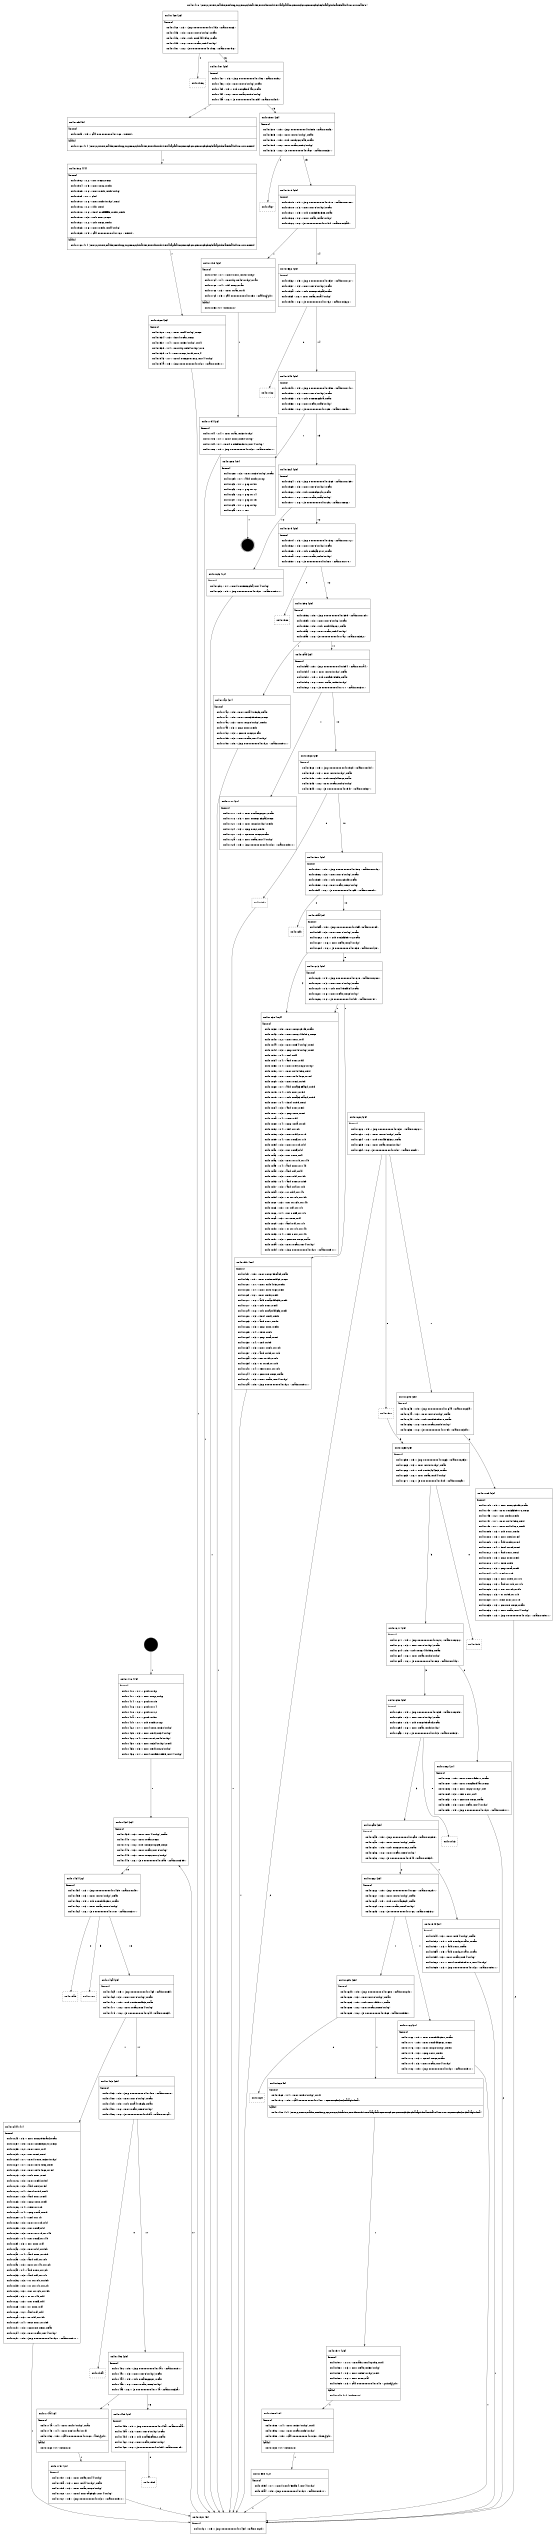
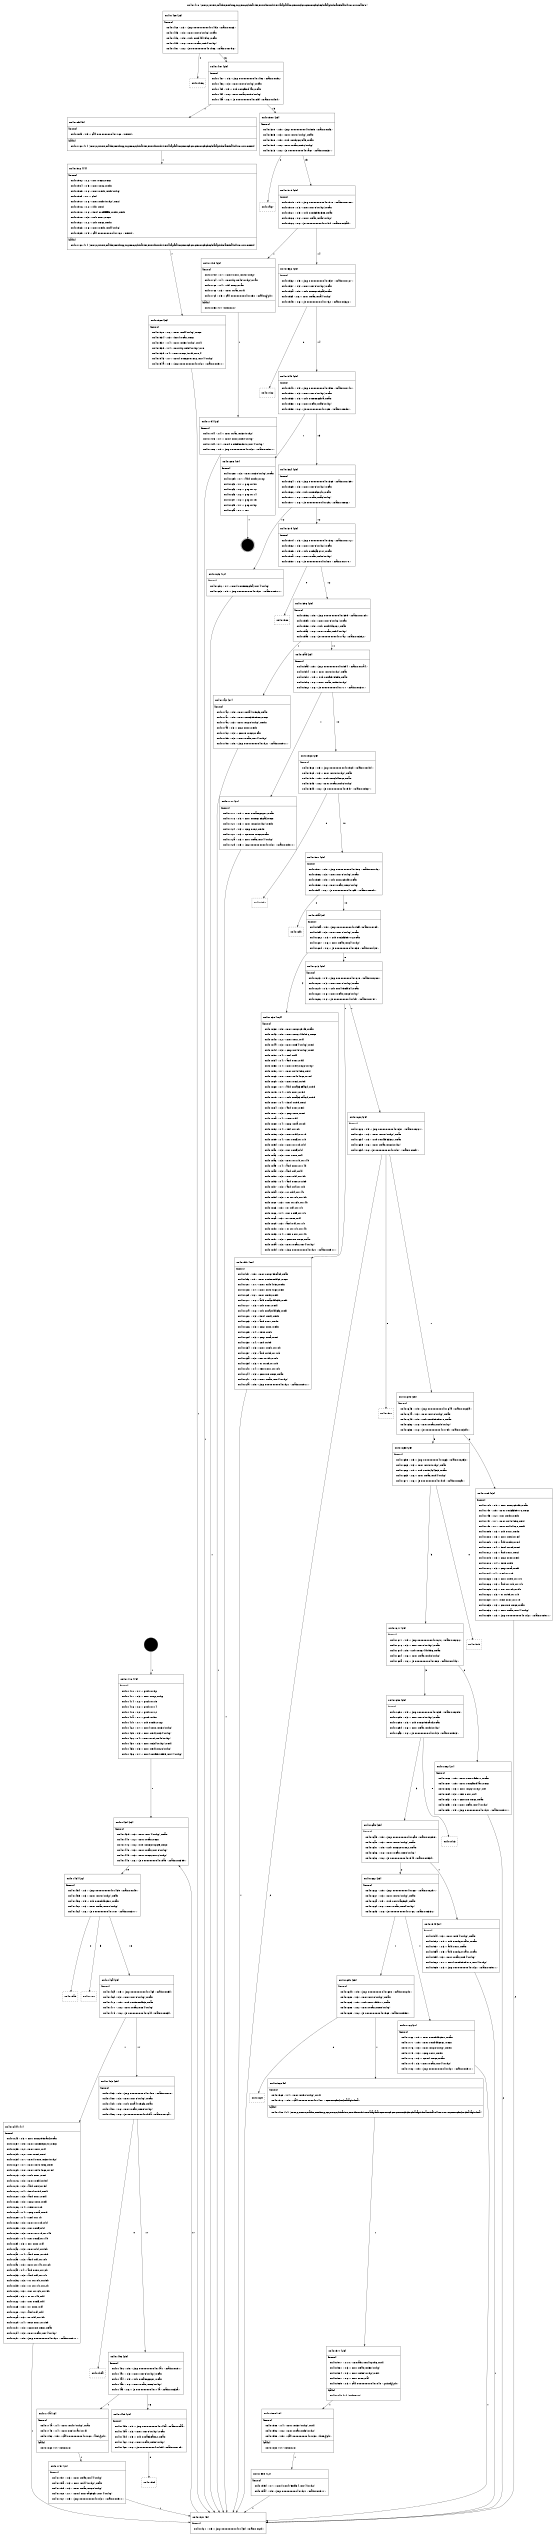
edge "0x401613 [25]" -> "0x40183e [164]": now "0x401613 [25]" -> "0x40162c [25]"
edge "0x401d07" -> "0x40165e [25]": now "0x401645 [25]" -> "0x40165e [25]"
edge "0x4019d7" -> "0x401d21 [5]": now "0x401717 [27]" -> "0x401d21 [5]"
